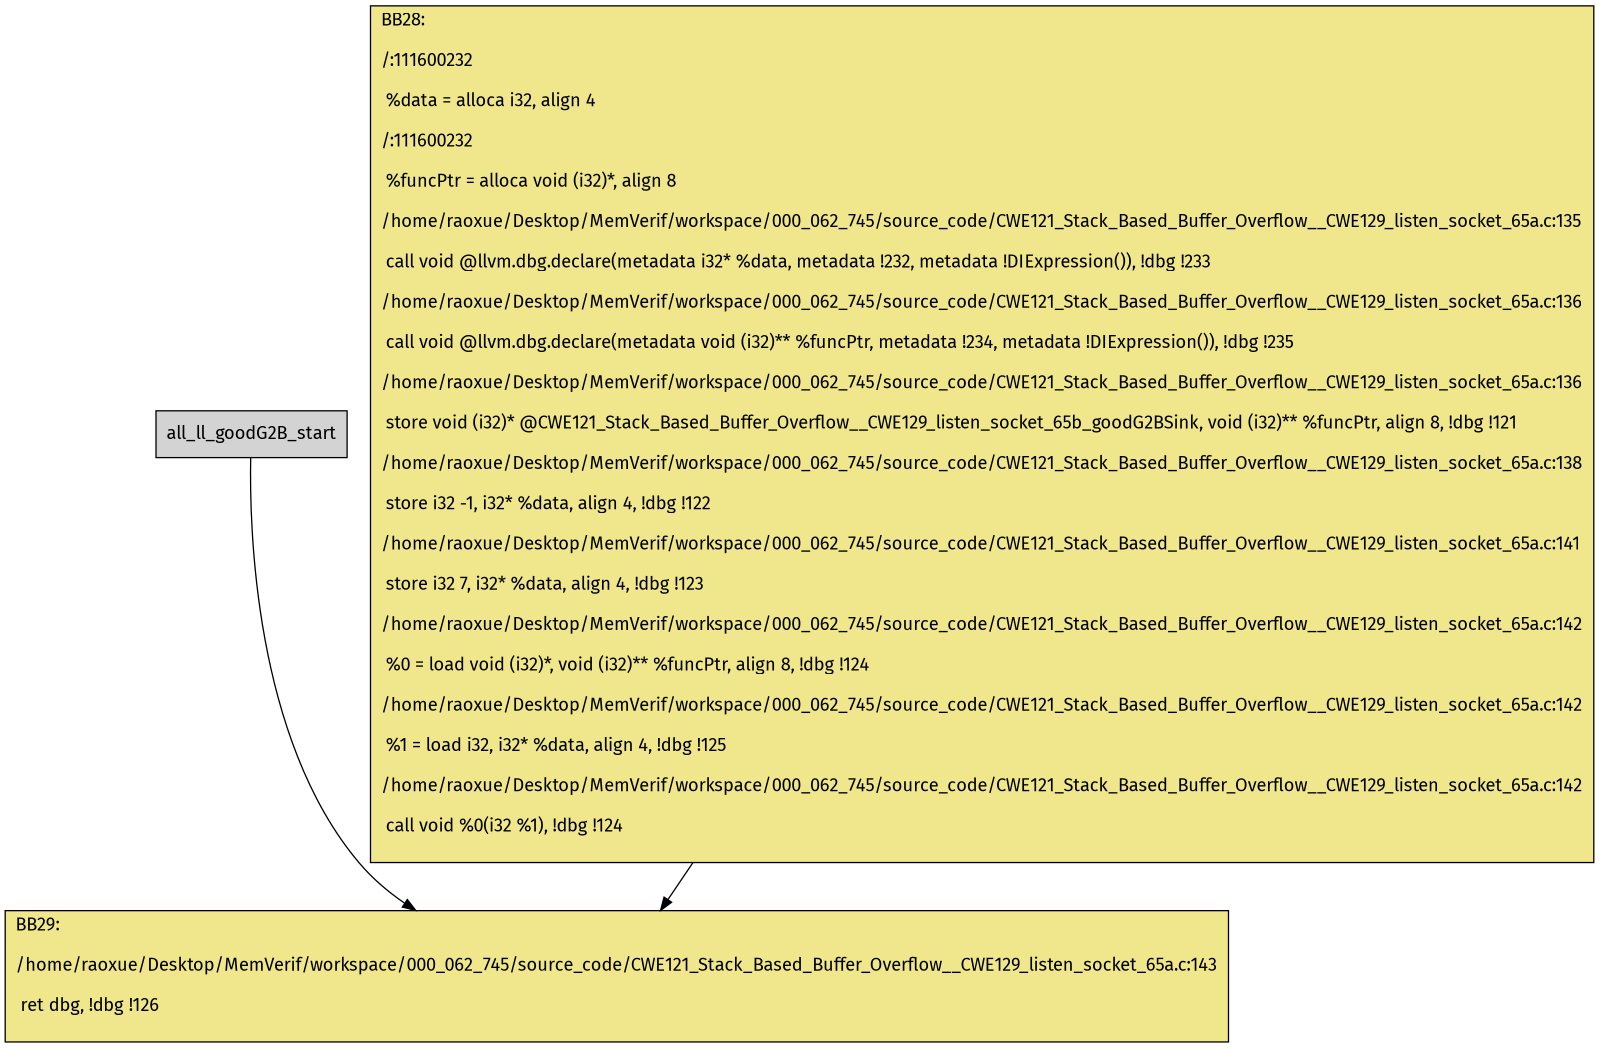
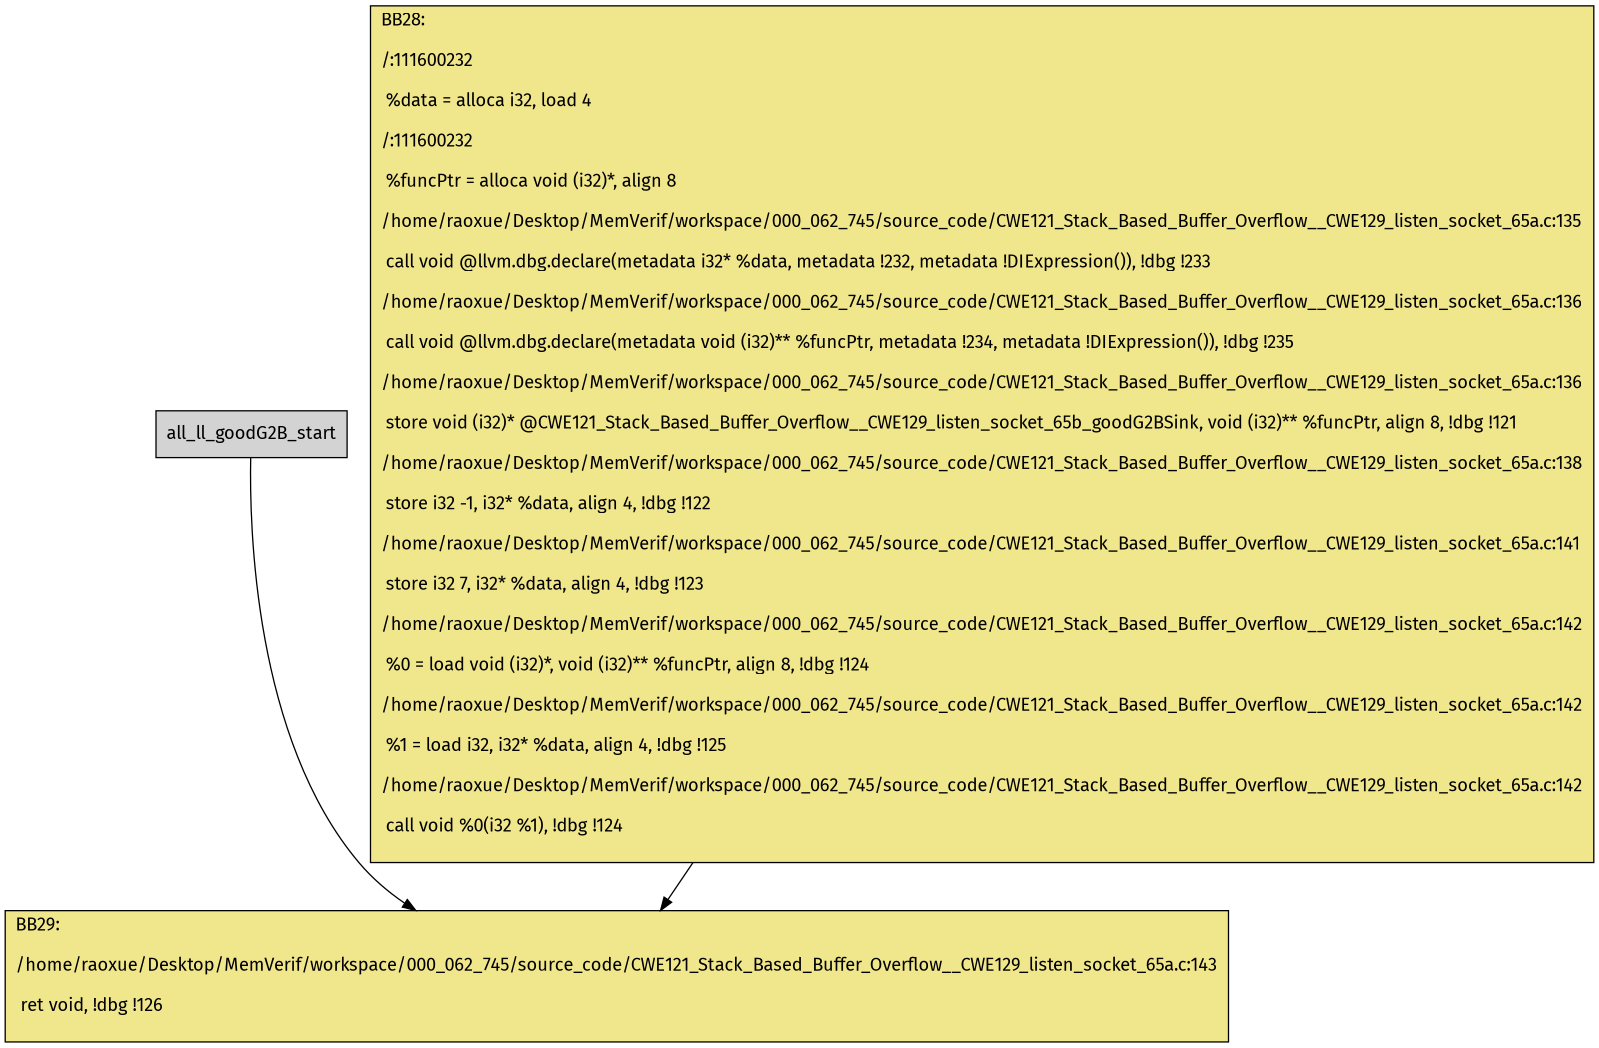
node "BB28:": text "%data = alloca i32, align 4" -> "%data = alloca i32, load 4"
node "BB29:": text "ret dbg, !dbg !126" -> "ret void, !dbg !126"
